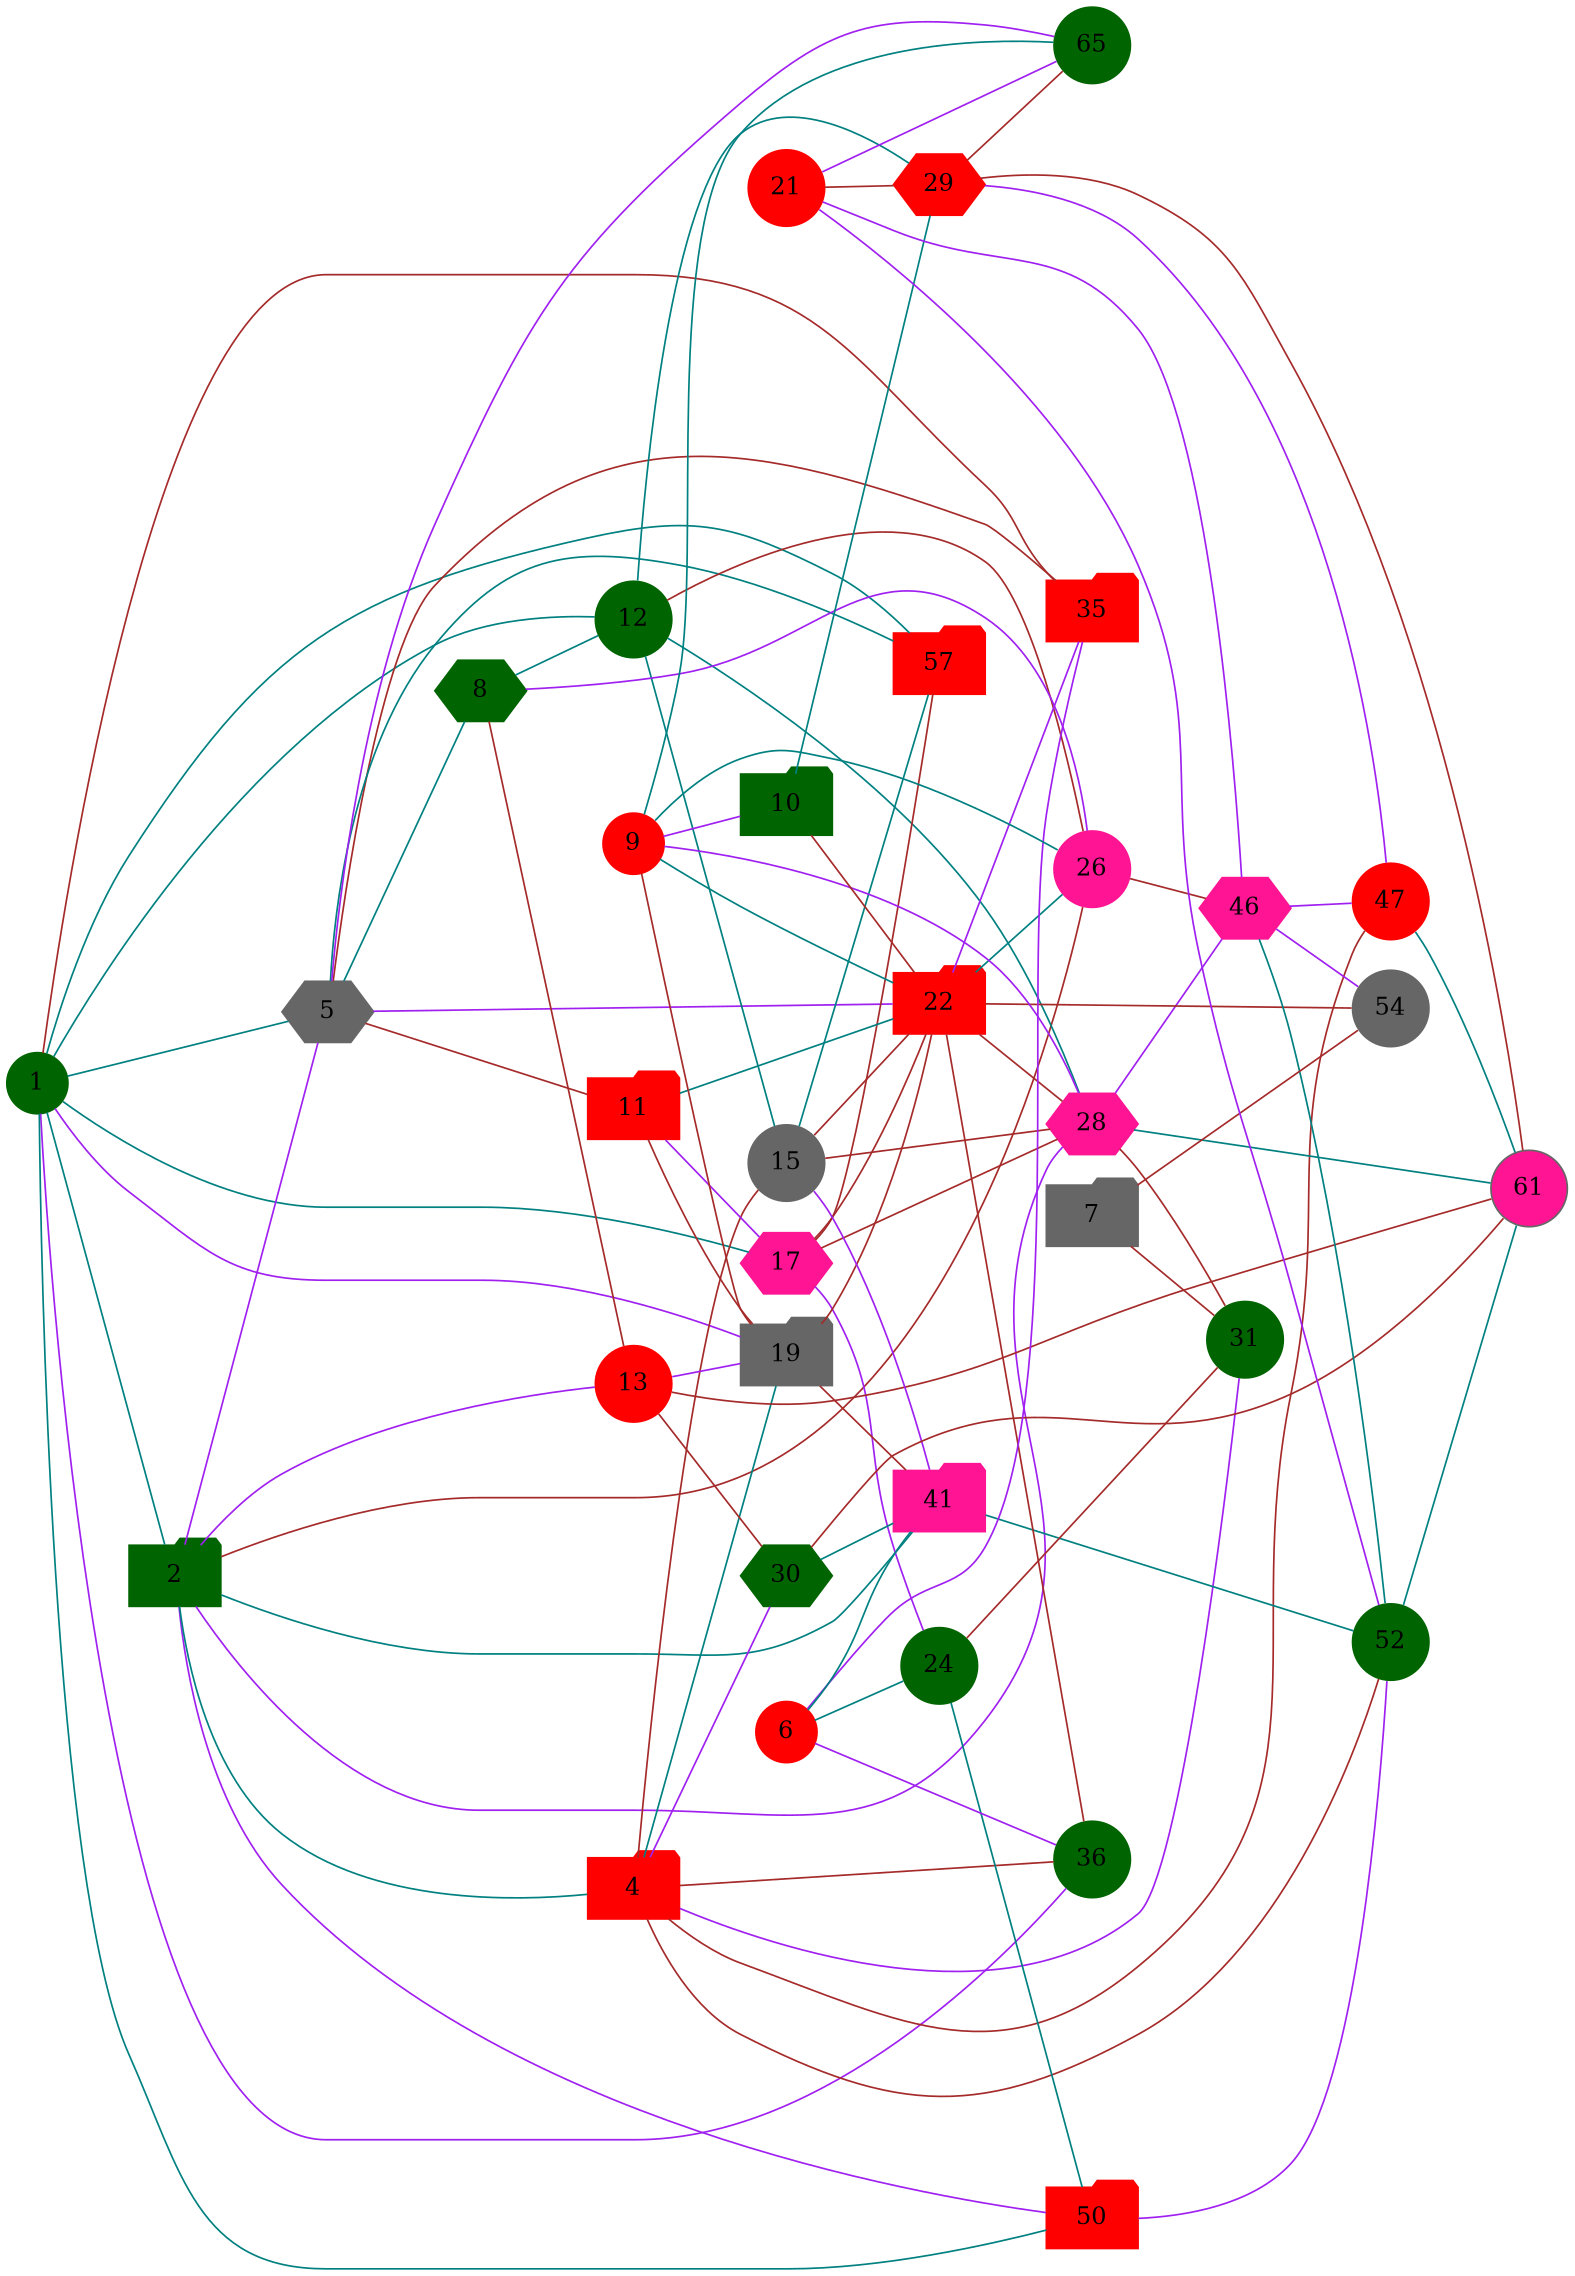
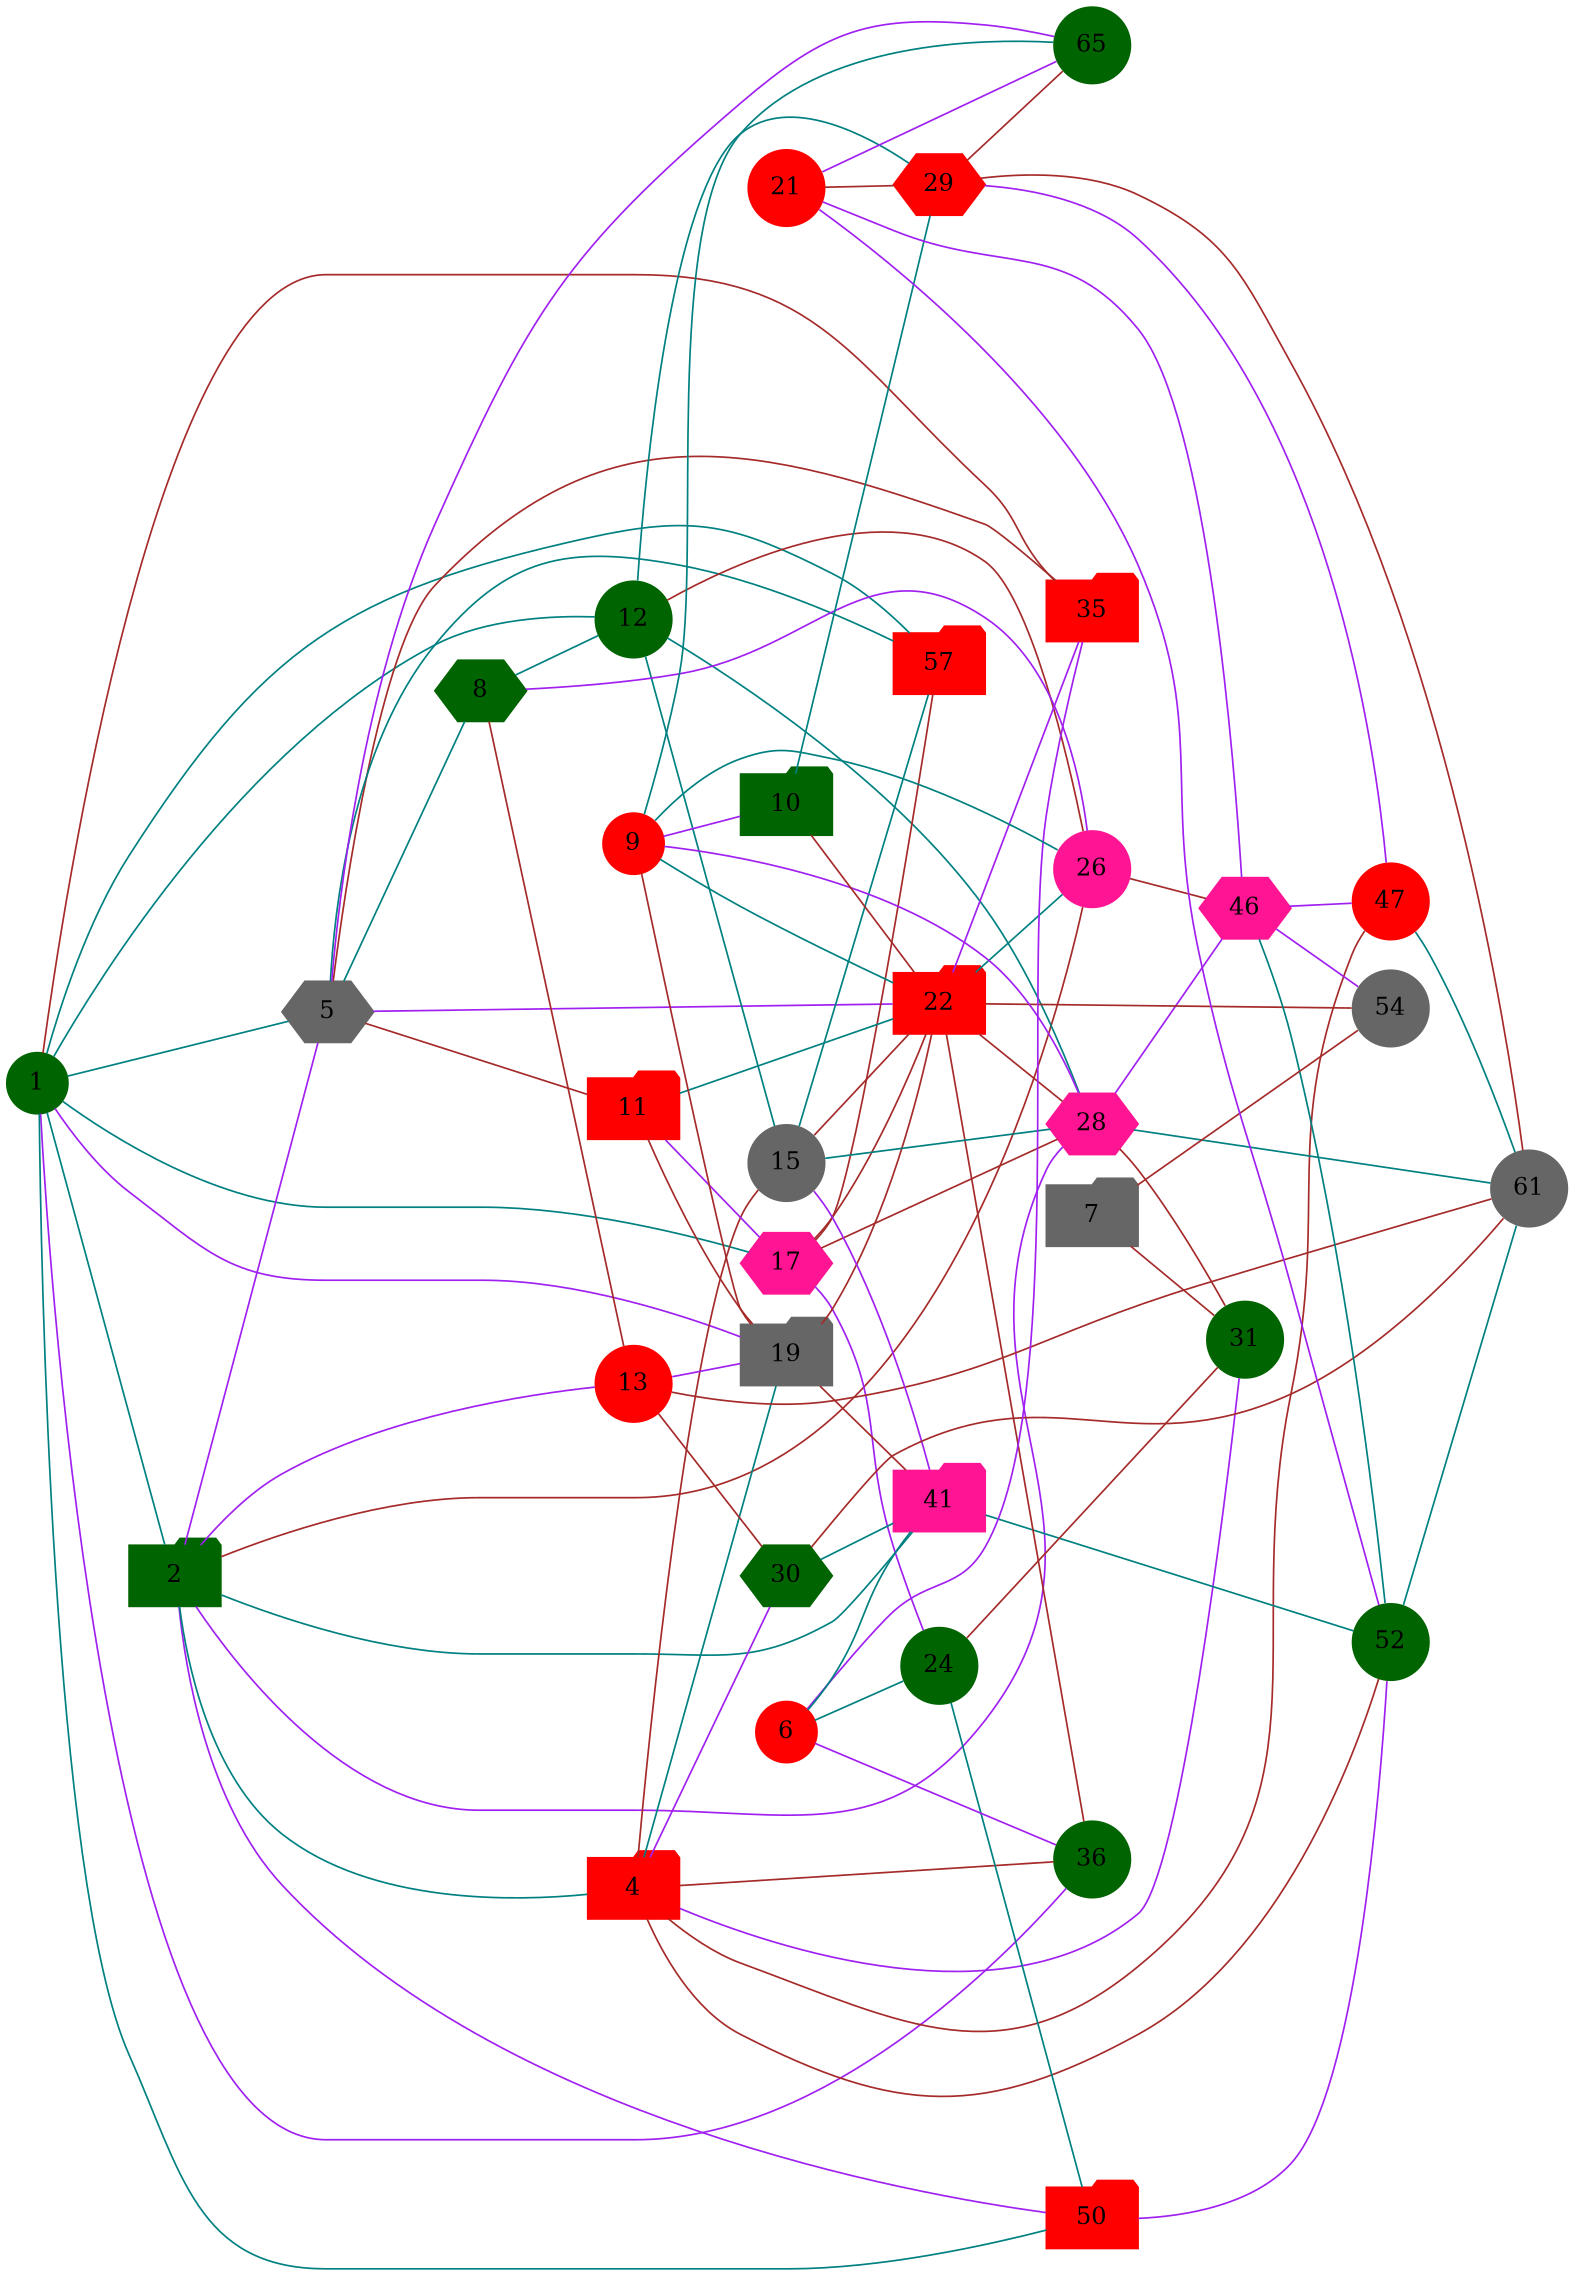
edge "28" -- "15": color brown -> teal
node "61": fillcolor deeppink -> gray40
